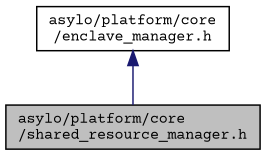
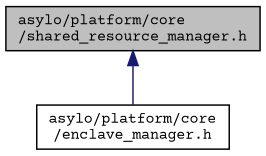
edge "asylo/platform/core /shared_resource_manager.h" -> "asylo/platform/core /enclave_manager.h": reversed
